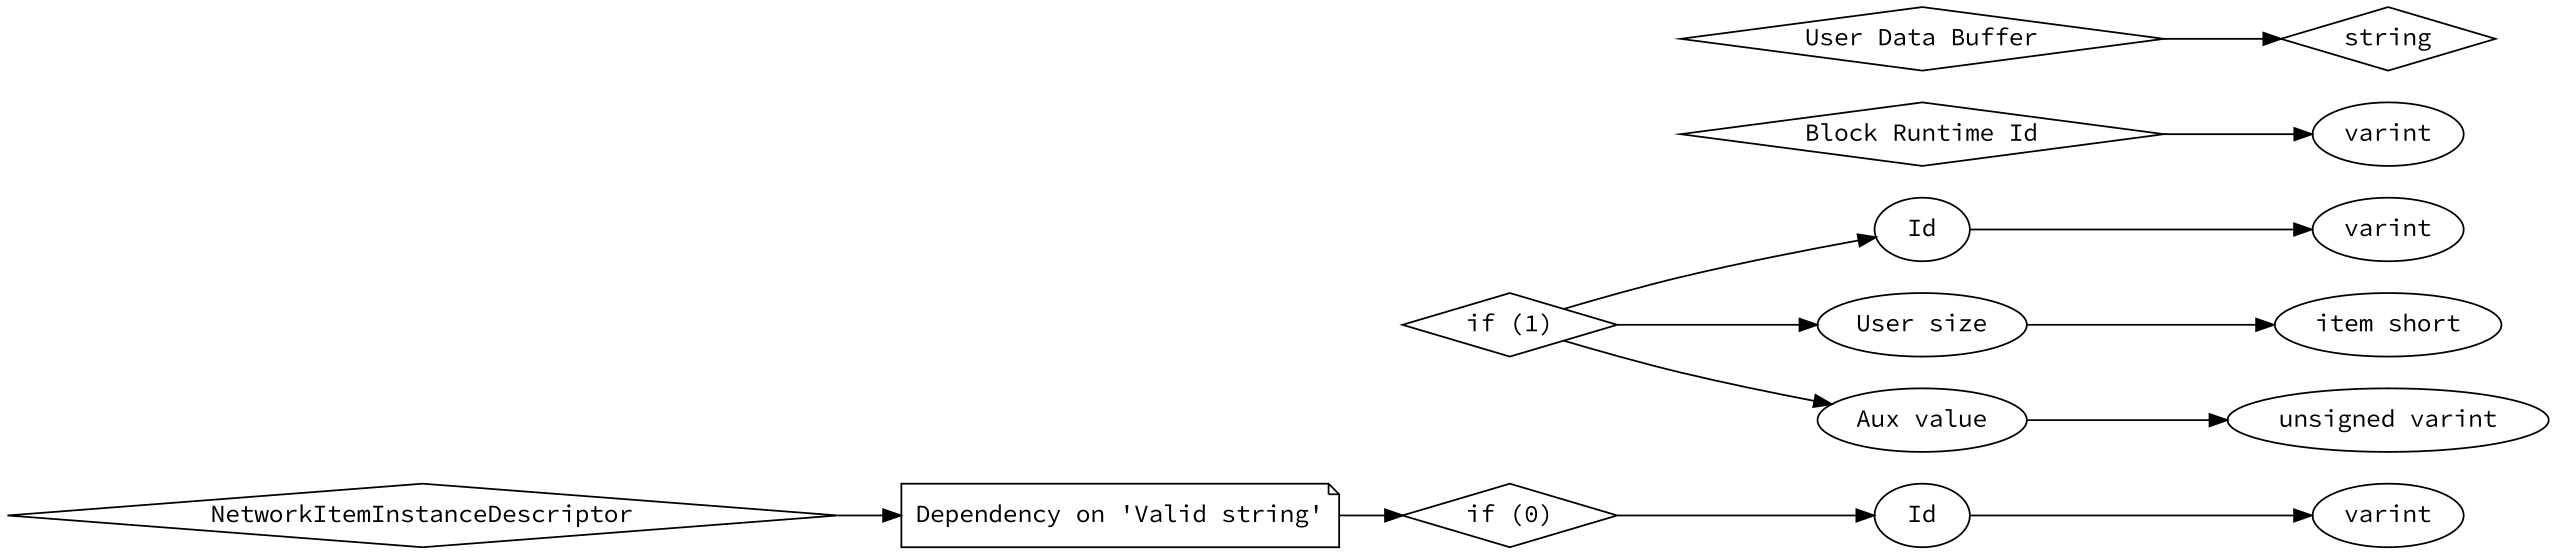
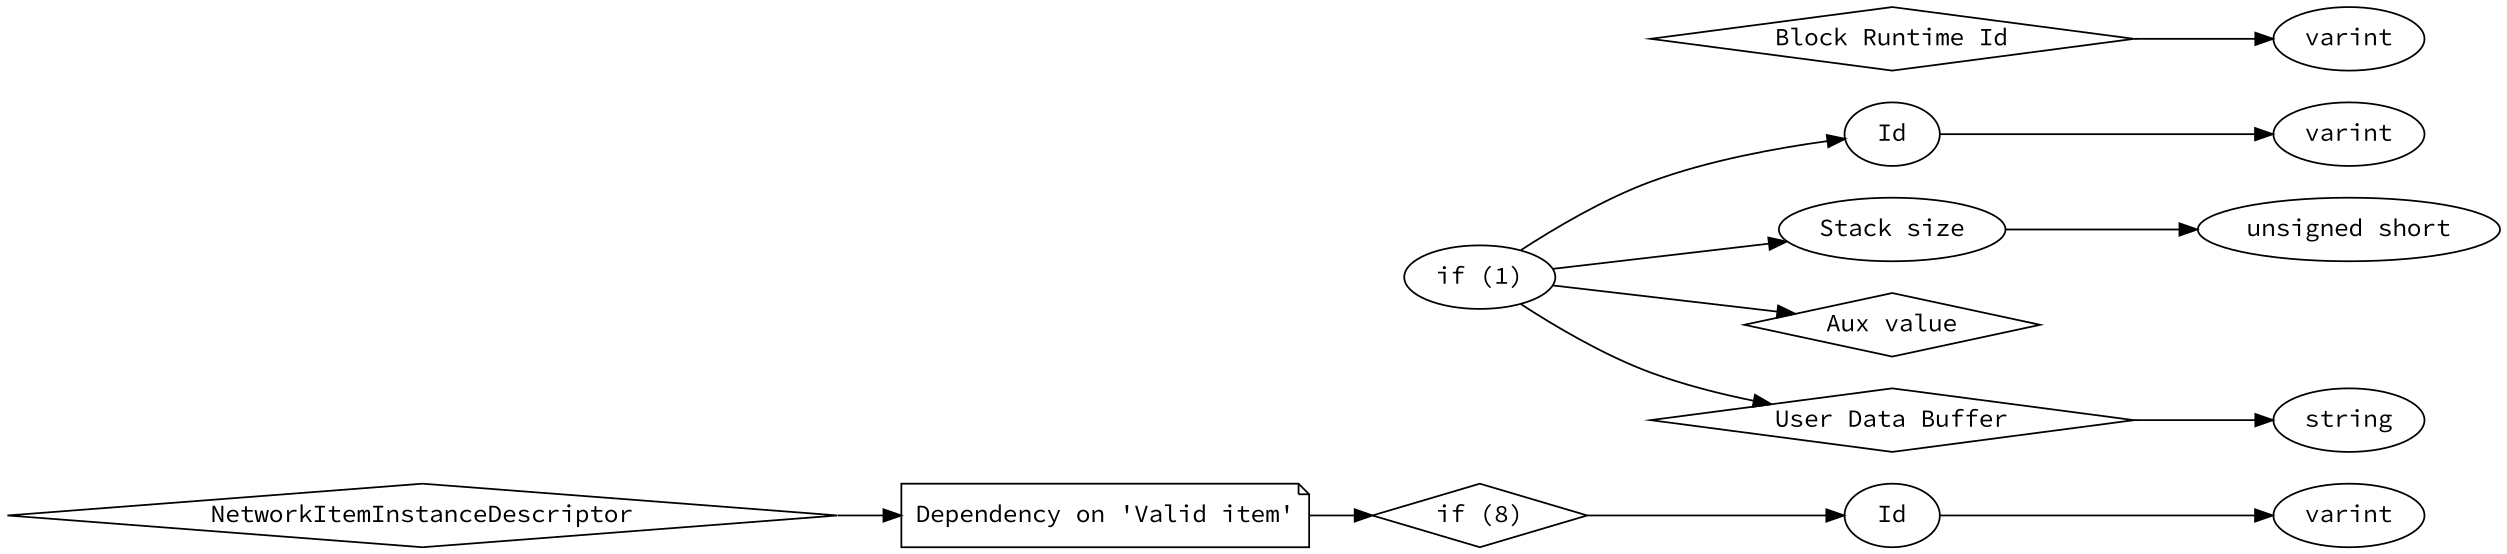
node "string": shape diamond -> ellipse
node "if (1)": shape diamond -> ellipse
node "User size": label "User size" -> "Stack size"
node "item short": label "item short" -> "unsigned short"
edge "if (1)" -> "User Data Buffer": added
node "Aux value": shape ellipse -> diamond
node "unsigned varint": removed
node "Dependency on 'Valid string'": label "Dependency on 'Valid string'" -> "Dependency on 'Valid item'"
node "if (0)": label "if (0)" -> "if (8)"
